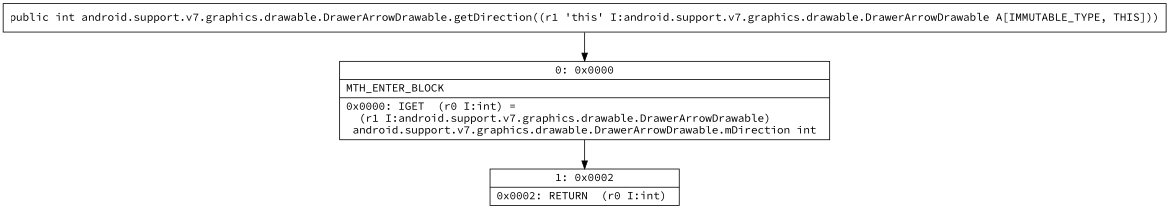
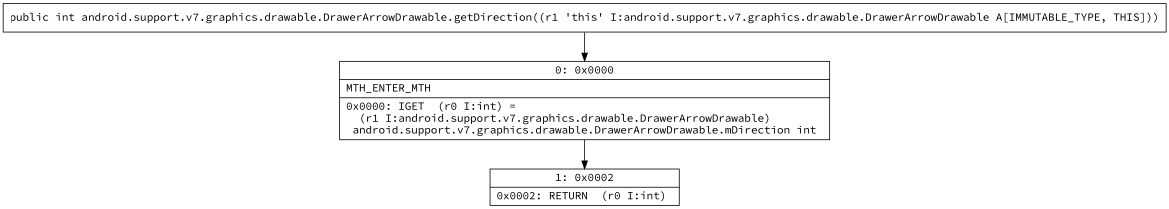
node "0: 0x0000": text "MTH_ENTER_BLOCK" -> "MTH_ENTER_MTH"
